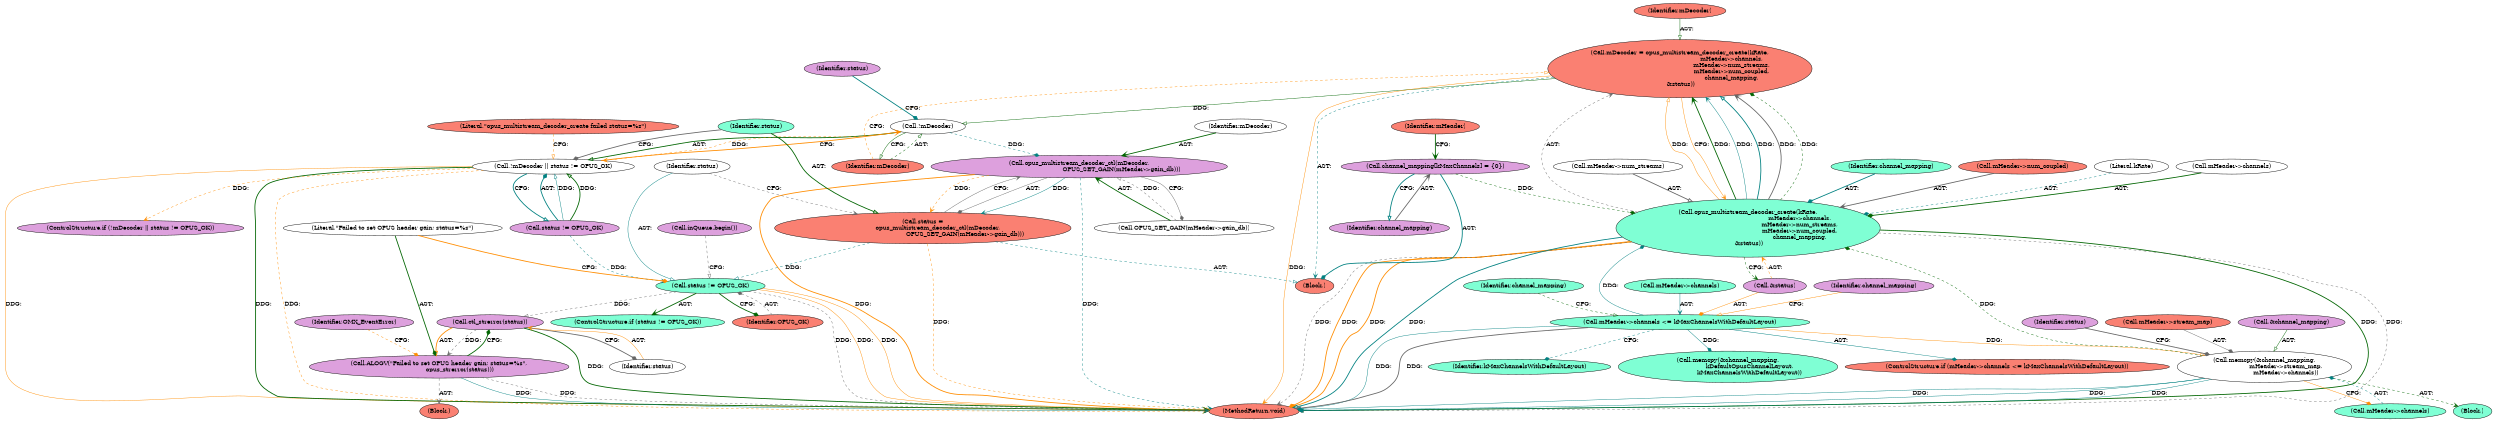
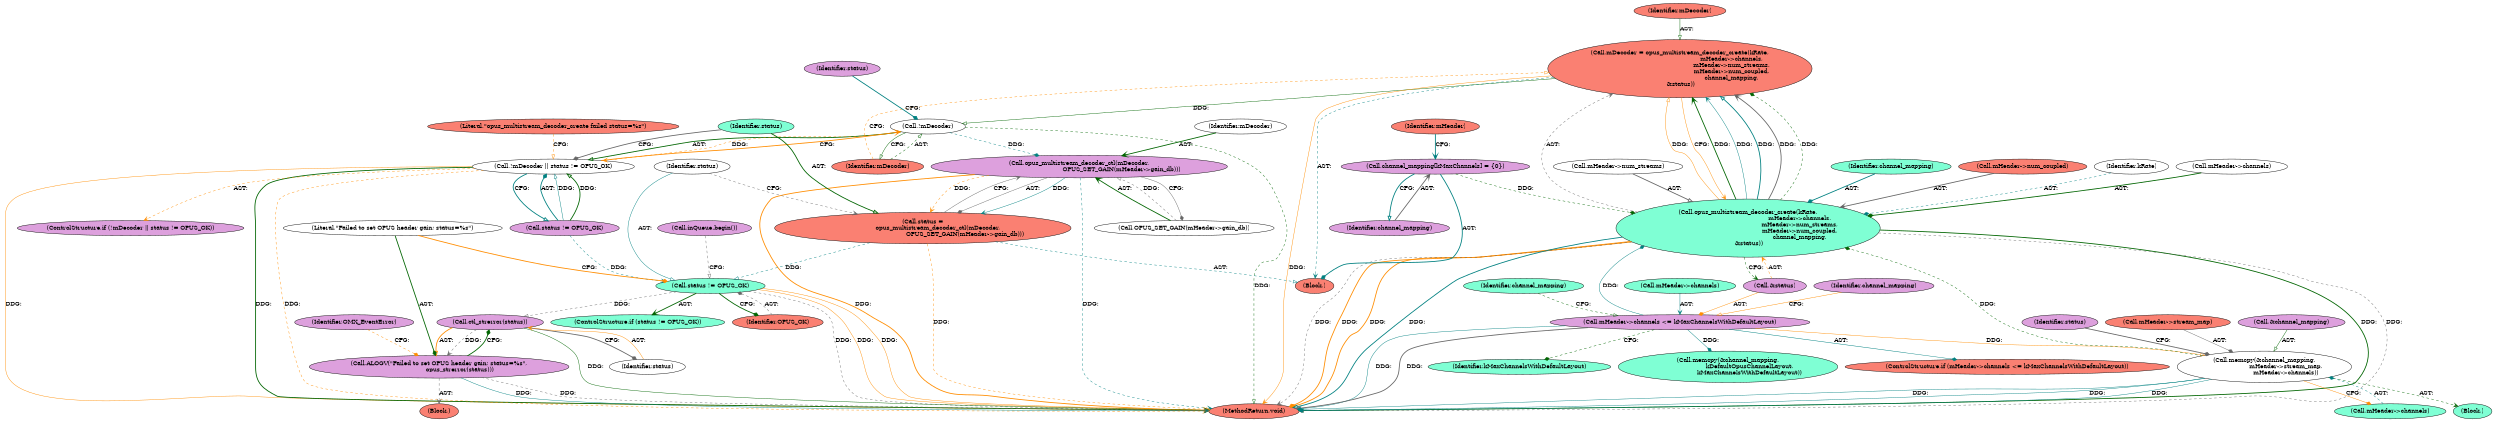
edge "(Identifier,mHeader)" -> "(Call,channel_mapping[kMaxChannels] = {0})": color darkgreen -> teal
edge "(Call,!mDecoder)" -> "(MethodReturn,void)": added, label "DDG:"
node "(Literal,kRate)": label "(Literal,kRate)" -> "(Identifier,kRate)"
edge "(Call,!mDecoder || status != OPUS_OK)" -> "(ControlStructure,if (!mDecoder || status != OPUS_OK))": label "DDG: " -> "AST: "
node "(Call,mHeader->channels <= kMaxChannelsWithDefaultLayout)": fillcolor aquamarine -> plum
edge "(Call,mHeader->channels <= kMaxChannelsWithDefaultLayout)" -> "(Identifier,kMaxChannelsWithDefaultLayout)": color teal -> darkgreen
edge "(Call,ctl_strerror(status))" -> "(MethodReturn,void)": style bold -> solid
